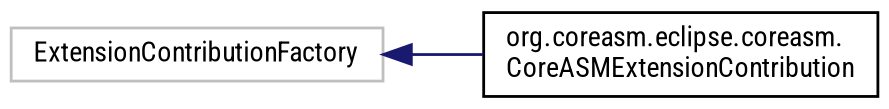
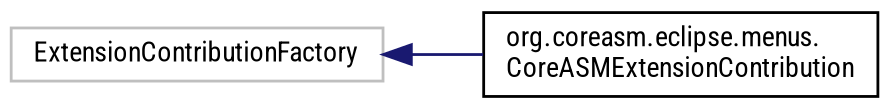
node "org.coreasm.eclipse.coreasm. CoreASMExtensionContribution": label "org.coreasm.eclipse.coreasm. CoreASMExtensionContribution" -> "org.coreasm.eclipse.menus. CoreASMExtensionContribution"
